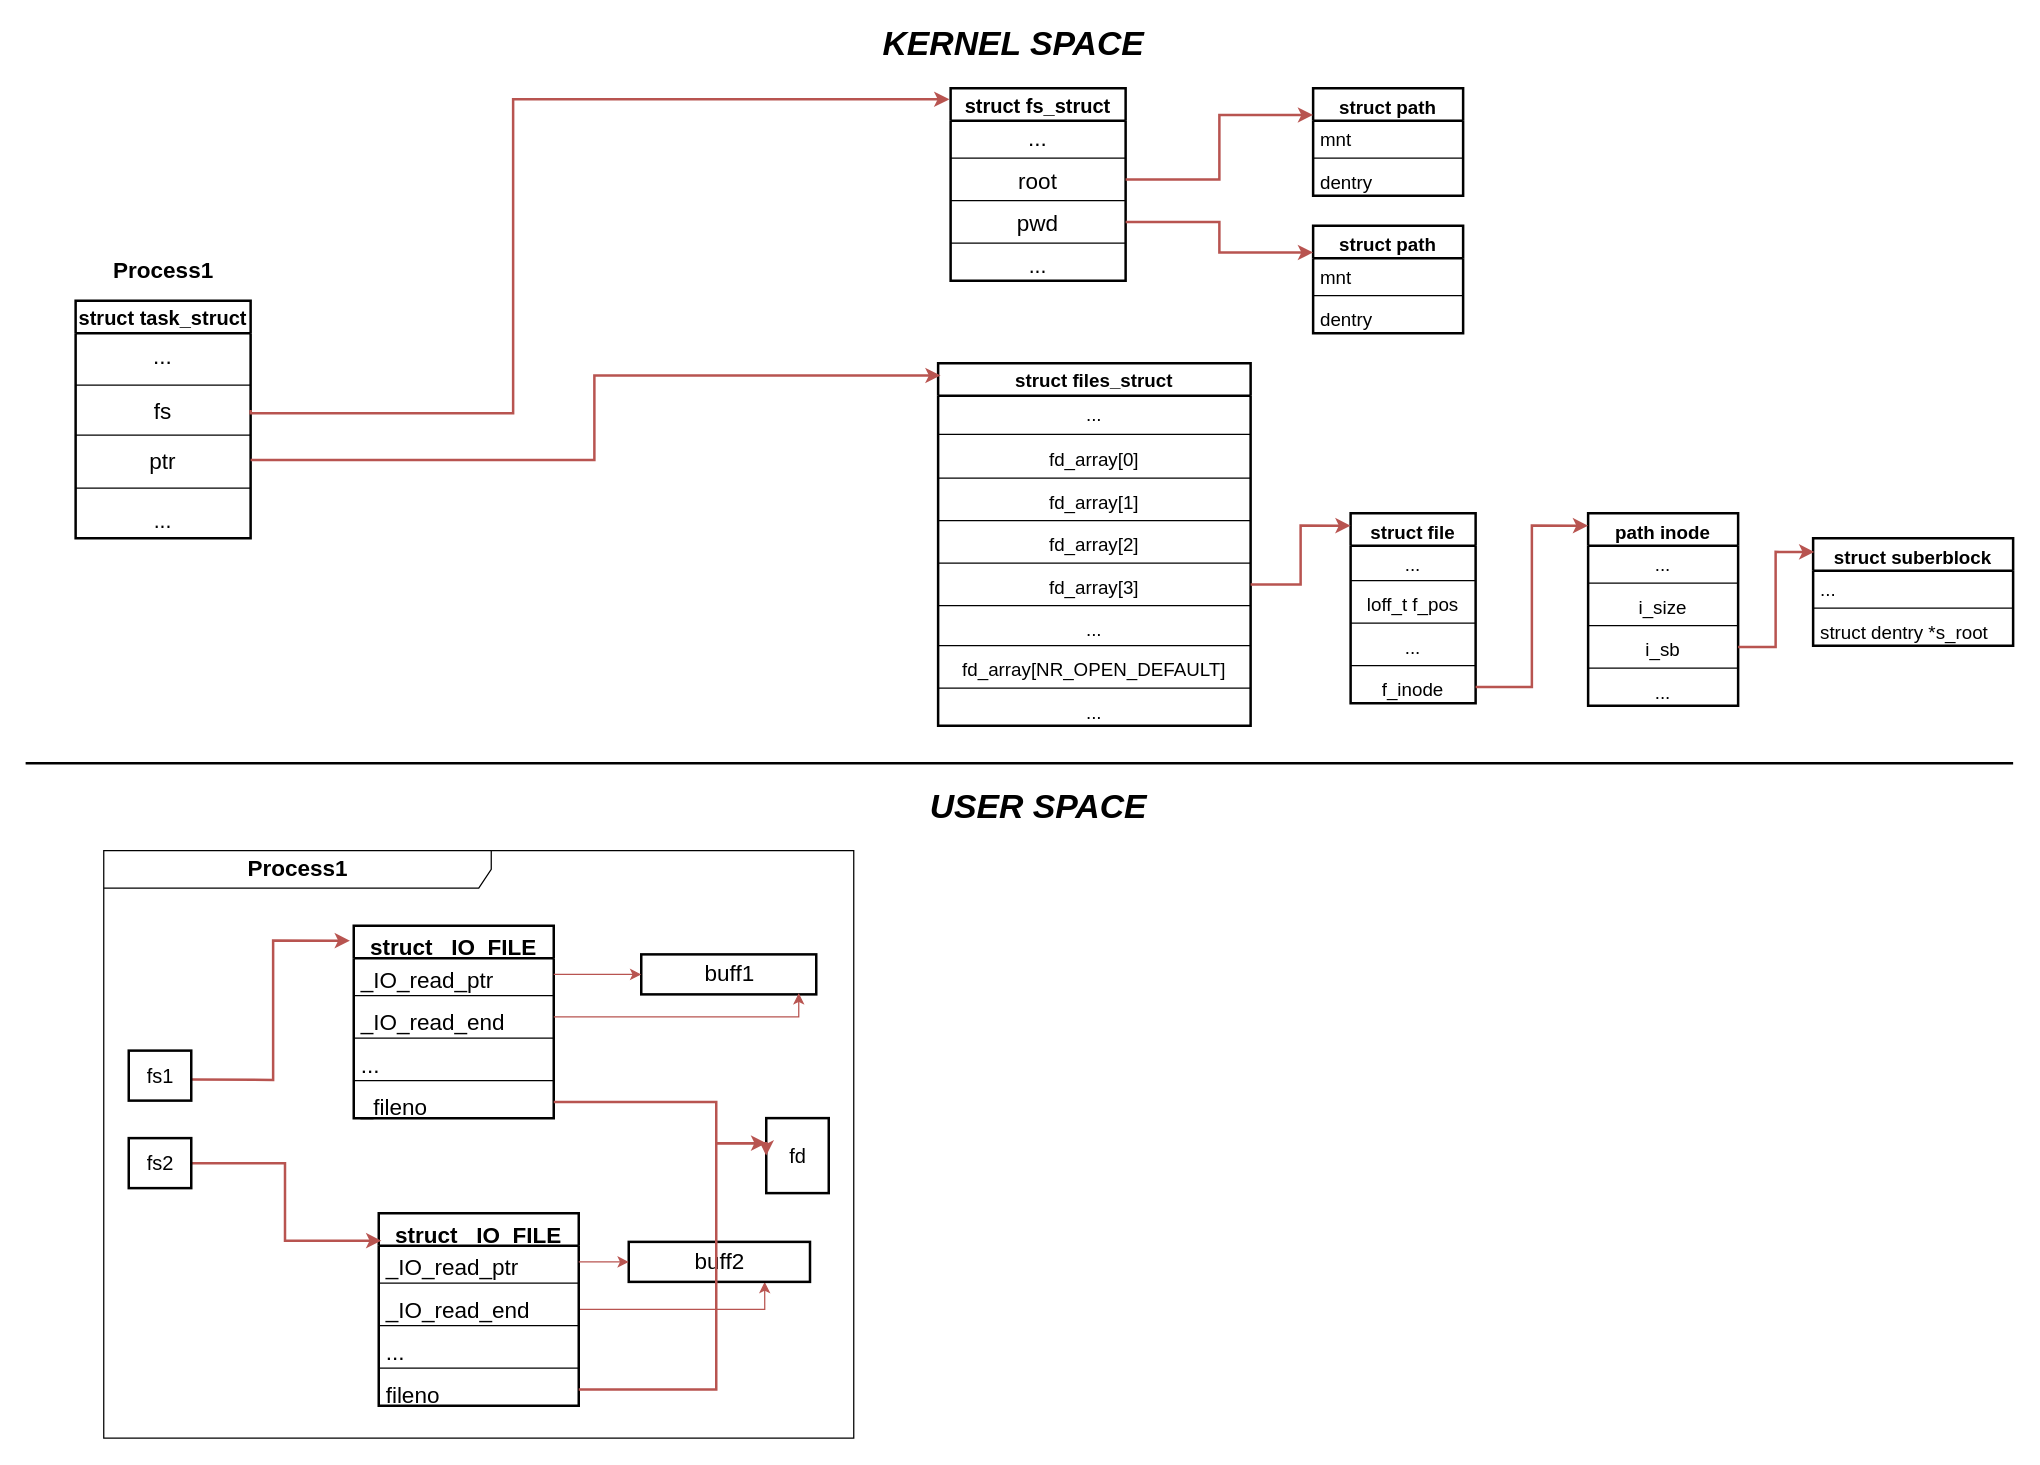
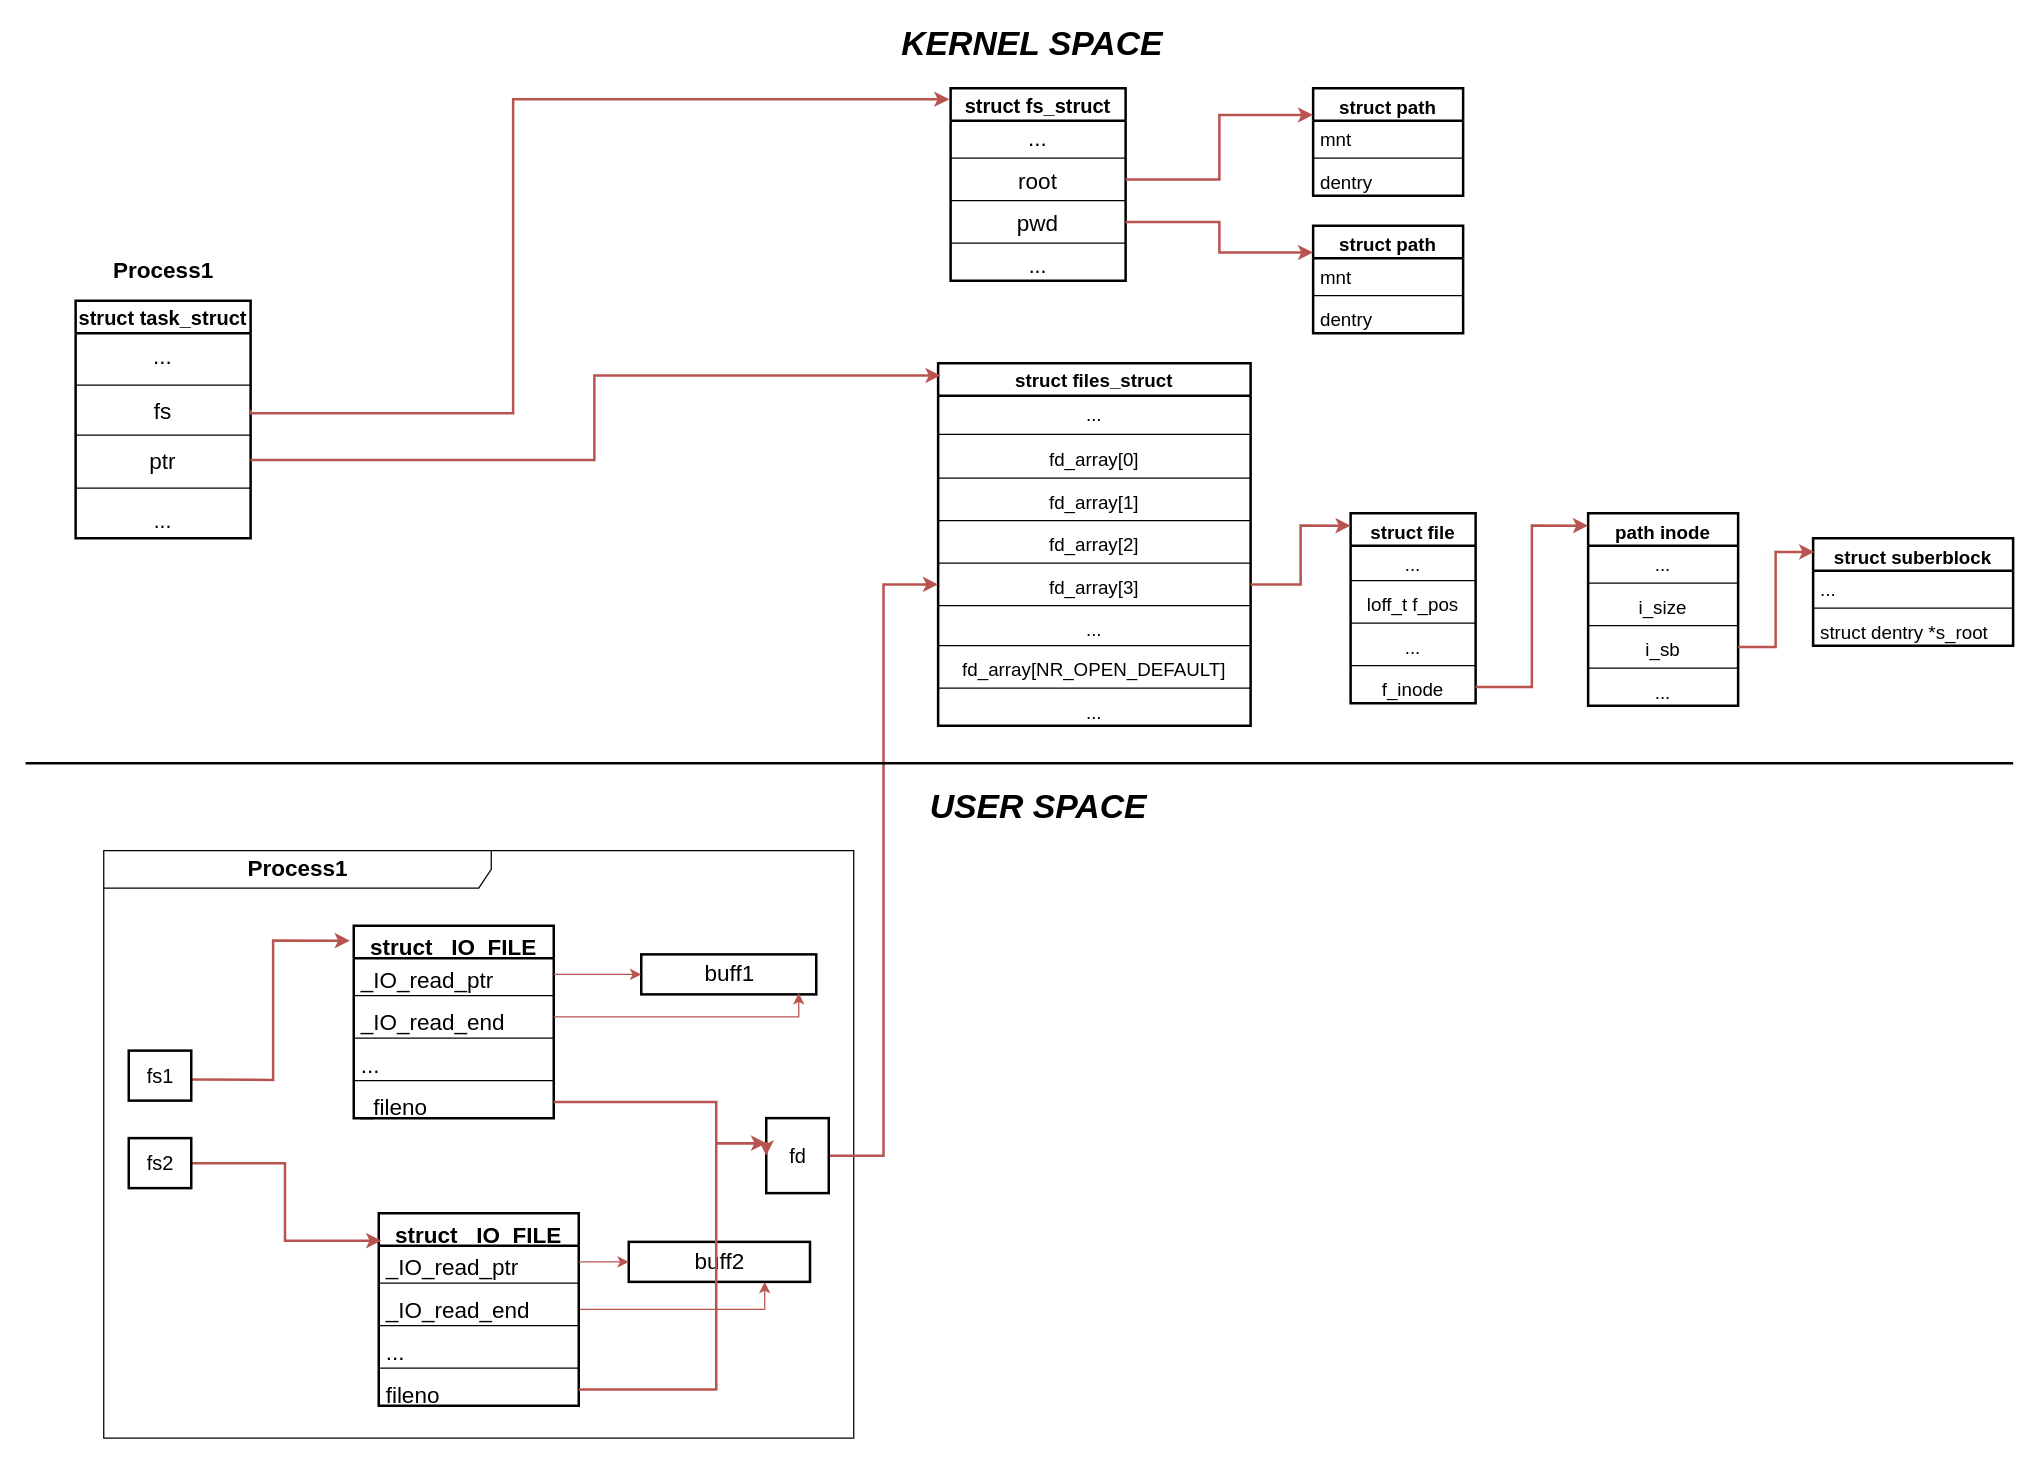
node "KERNEL SPACE": moved (1013, 44) -> (1032, 44)
edge "fd" -> "fd_array[3]": added
